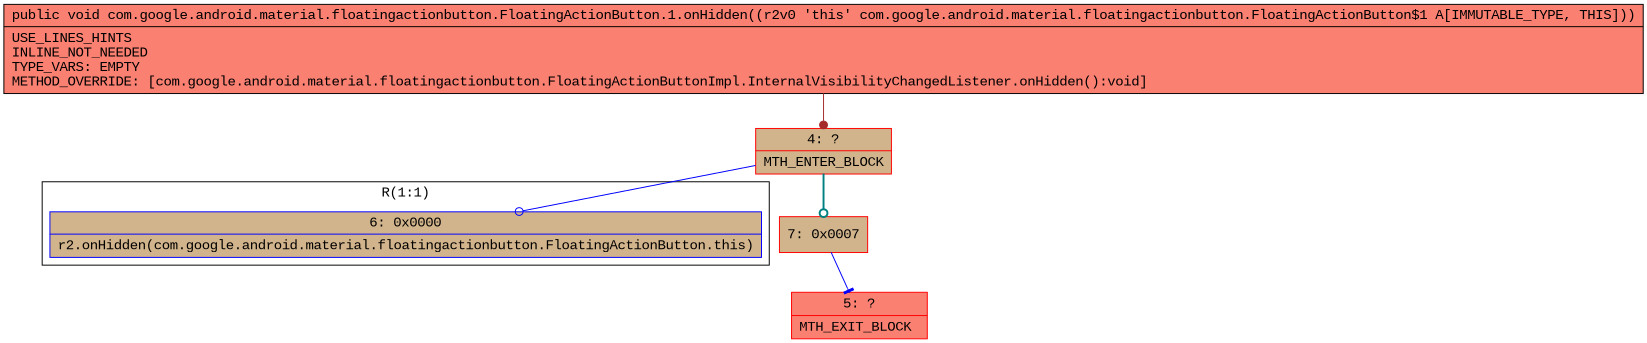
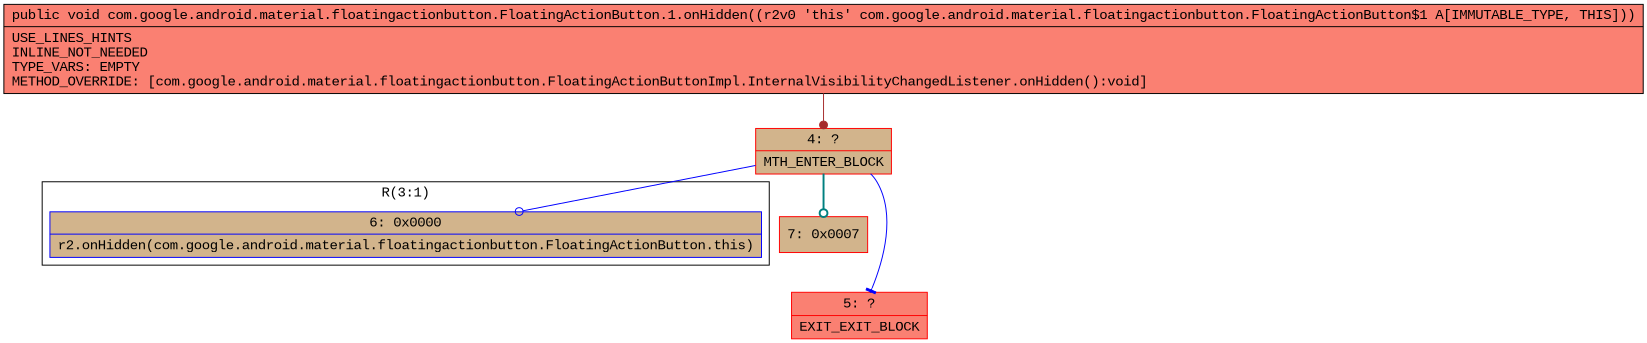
cluster "R(1:1)": label "R(1:1)" -> "R(3:1)"
edge "7: 0x0007" -> "5: ?": now "4: ?" -> "5: ?"
node "5: ?": text "MTH_EXIT_BLOCK" -> "EXIT_EXIT_BLOCK"
